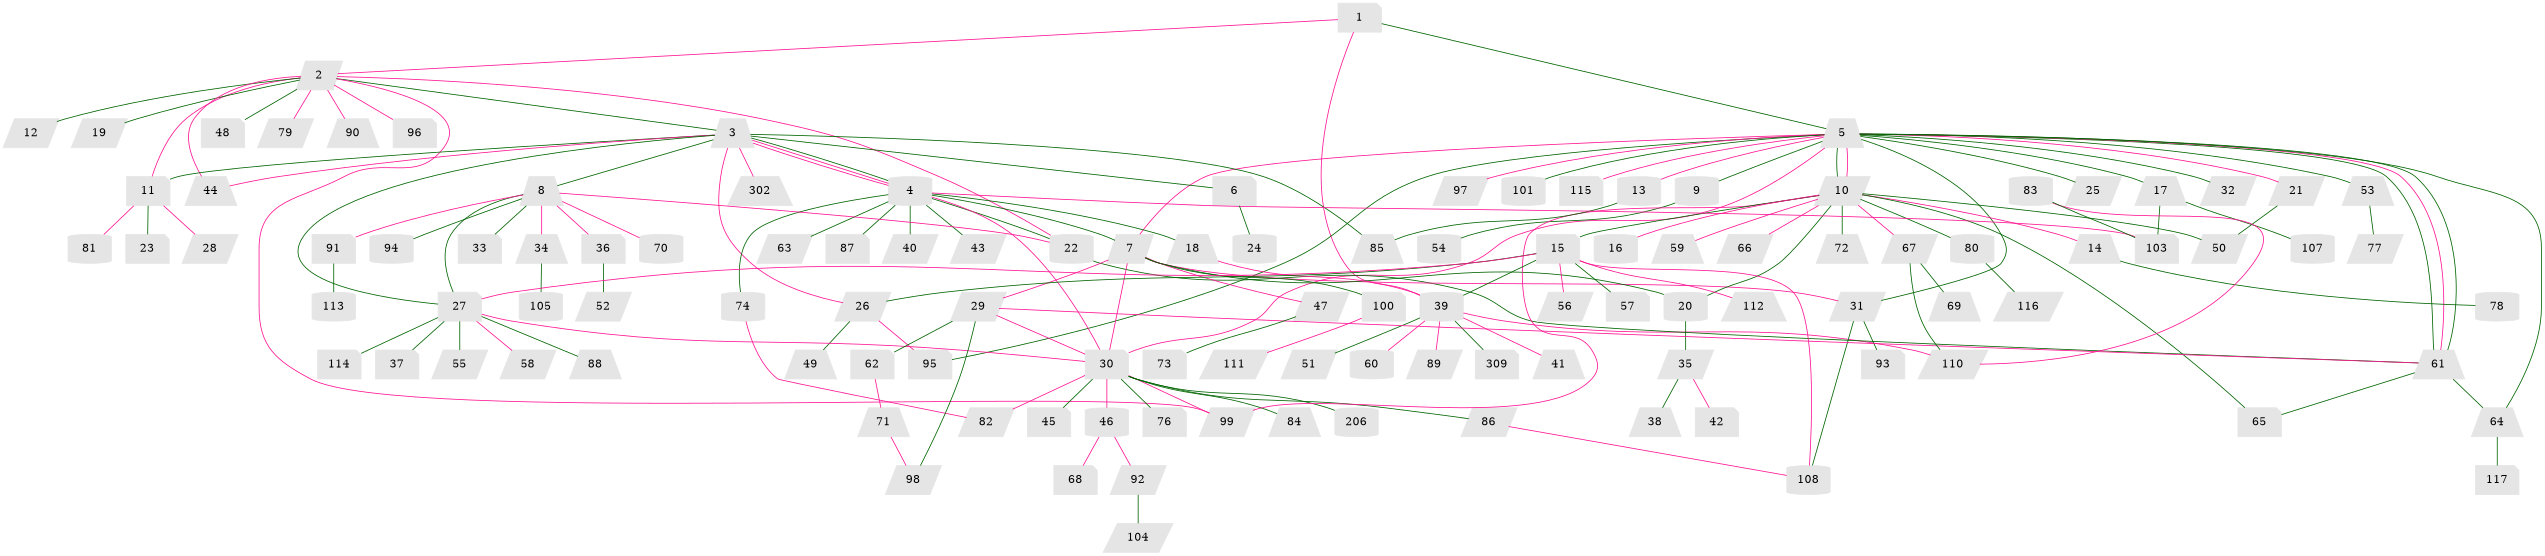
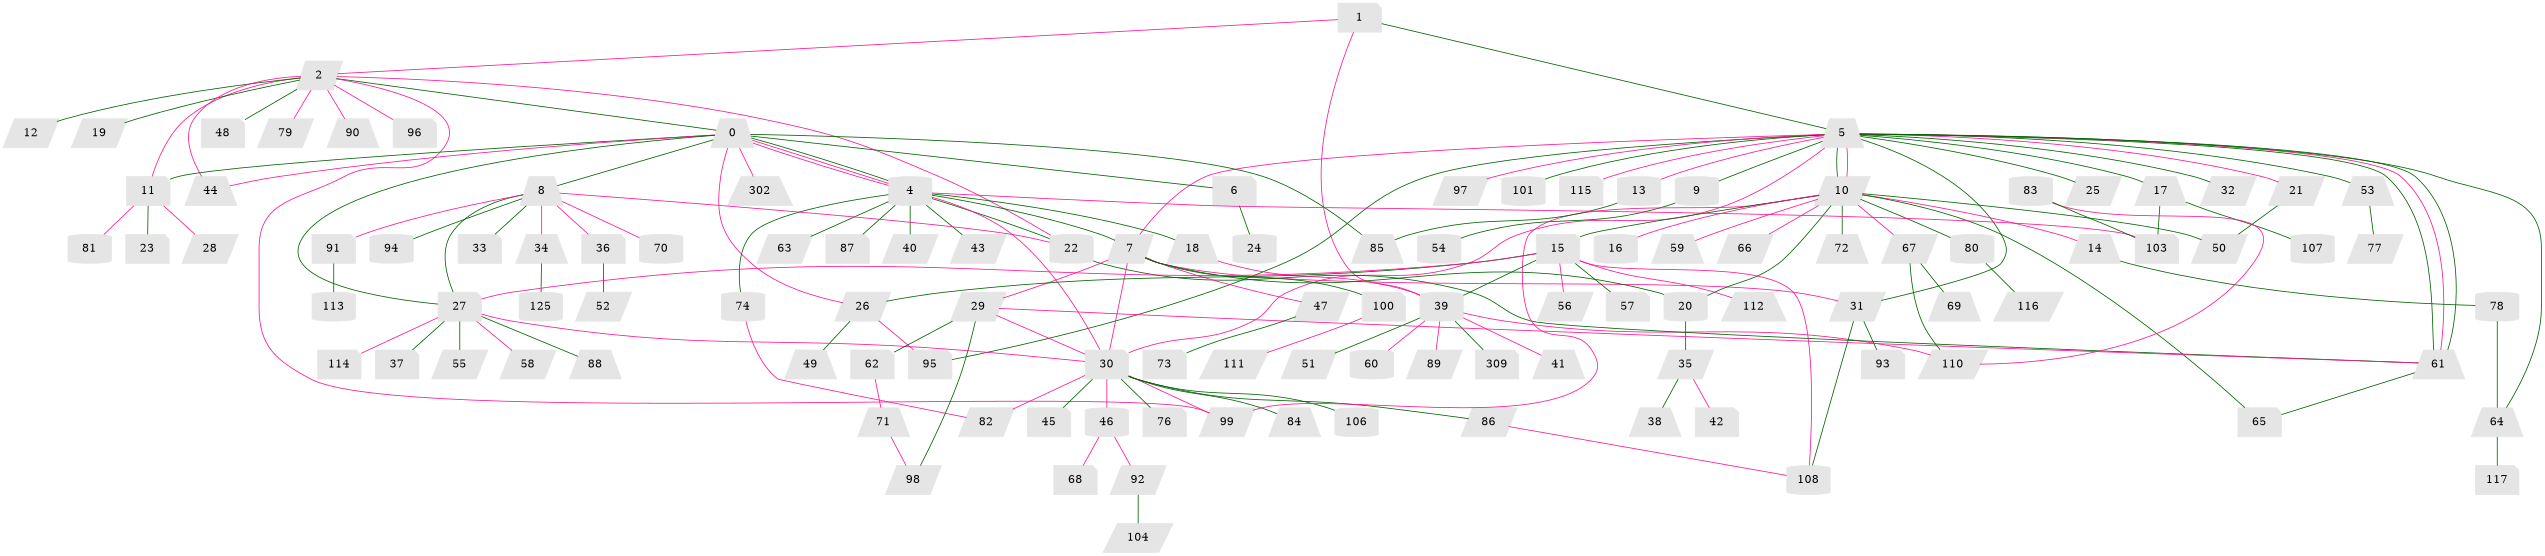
node "3": label "3" -> "0"
node "105": label "105" -> "125"
edge "27" -- "114": color darkgreen -> deeppink
edge "61" -- "64": now "78" -- "64"
node "206": label "206" -> "106"
